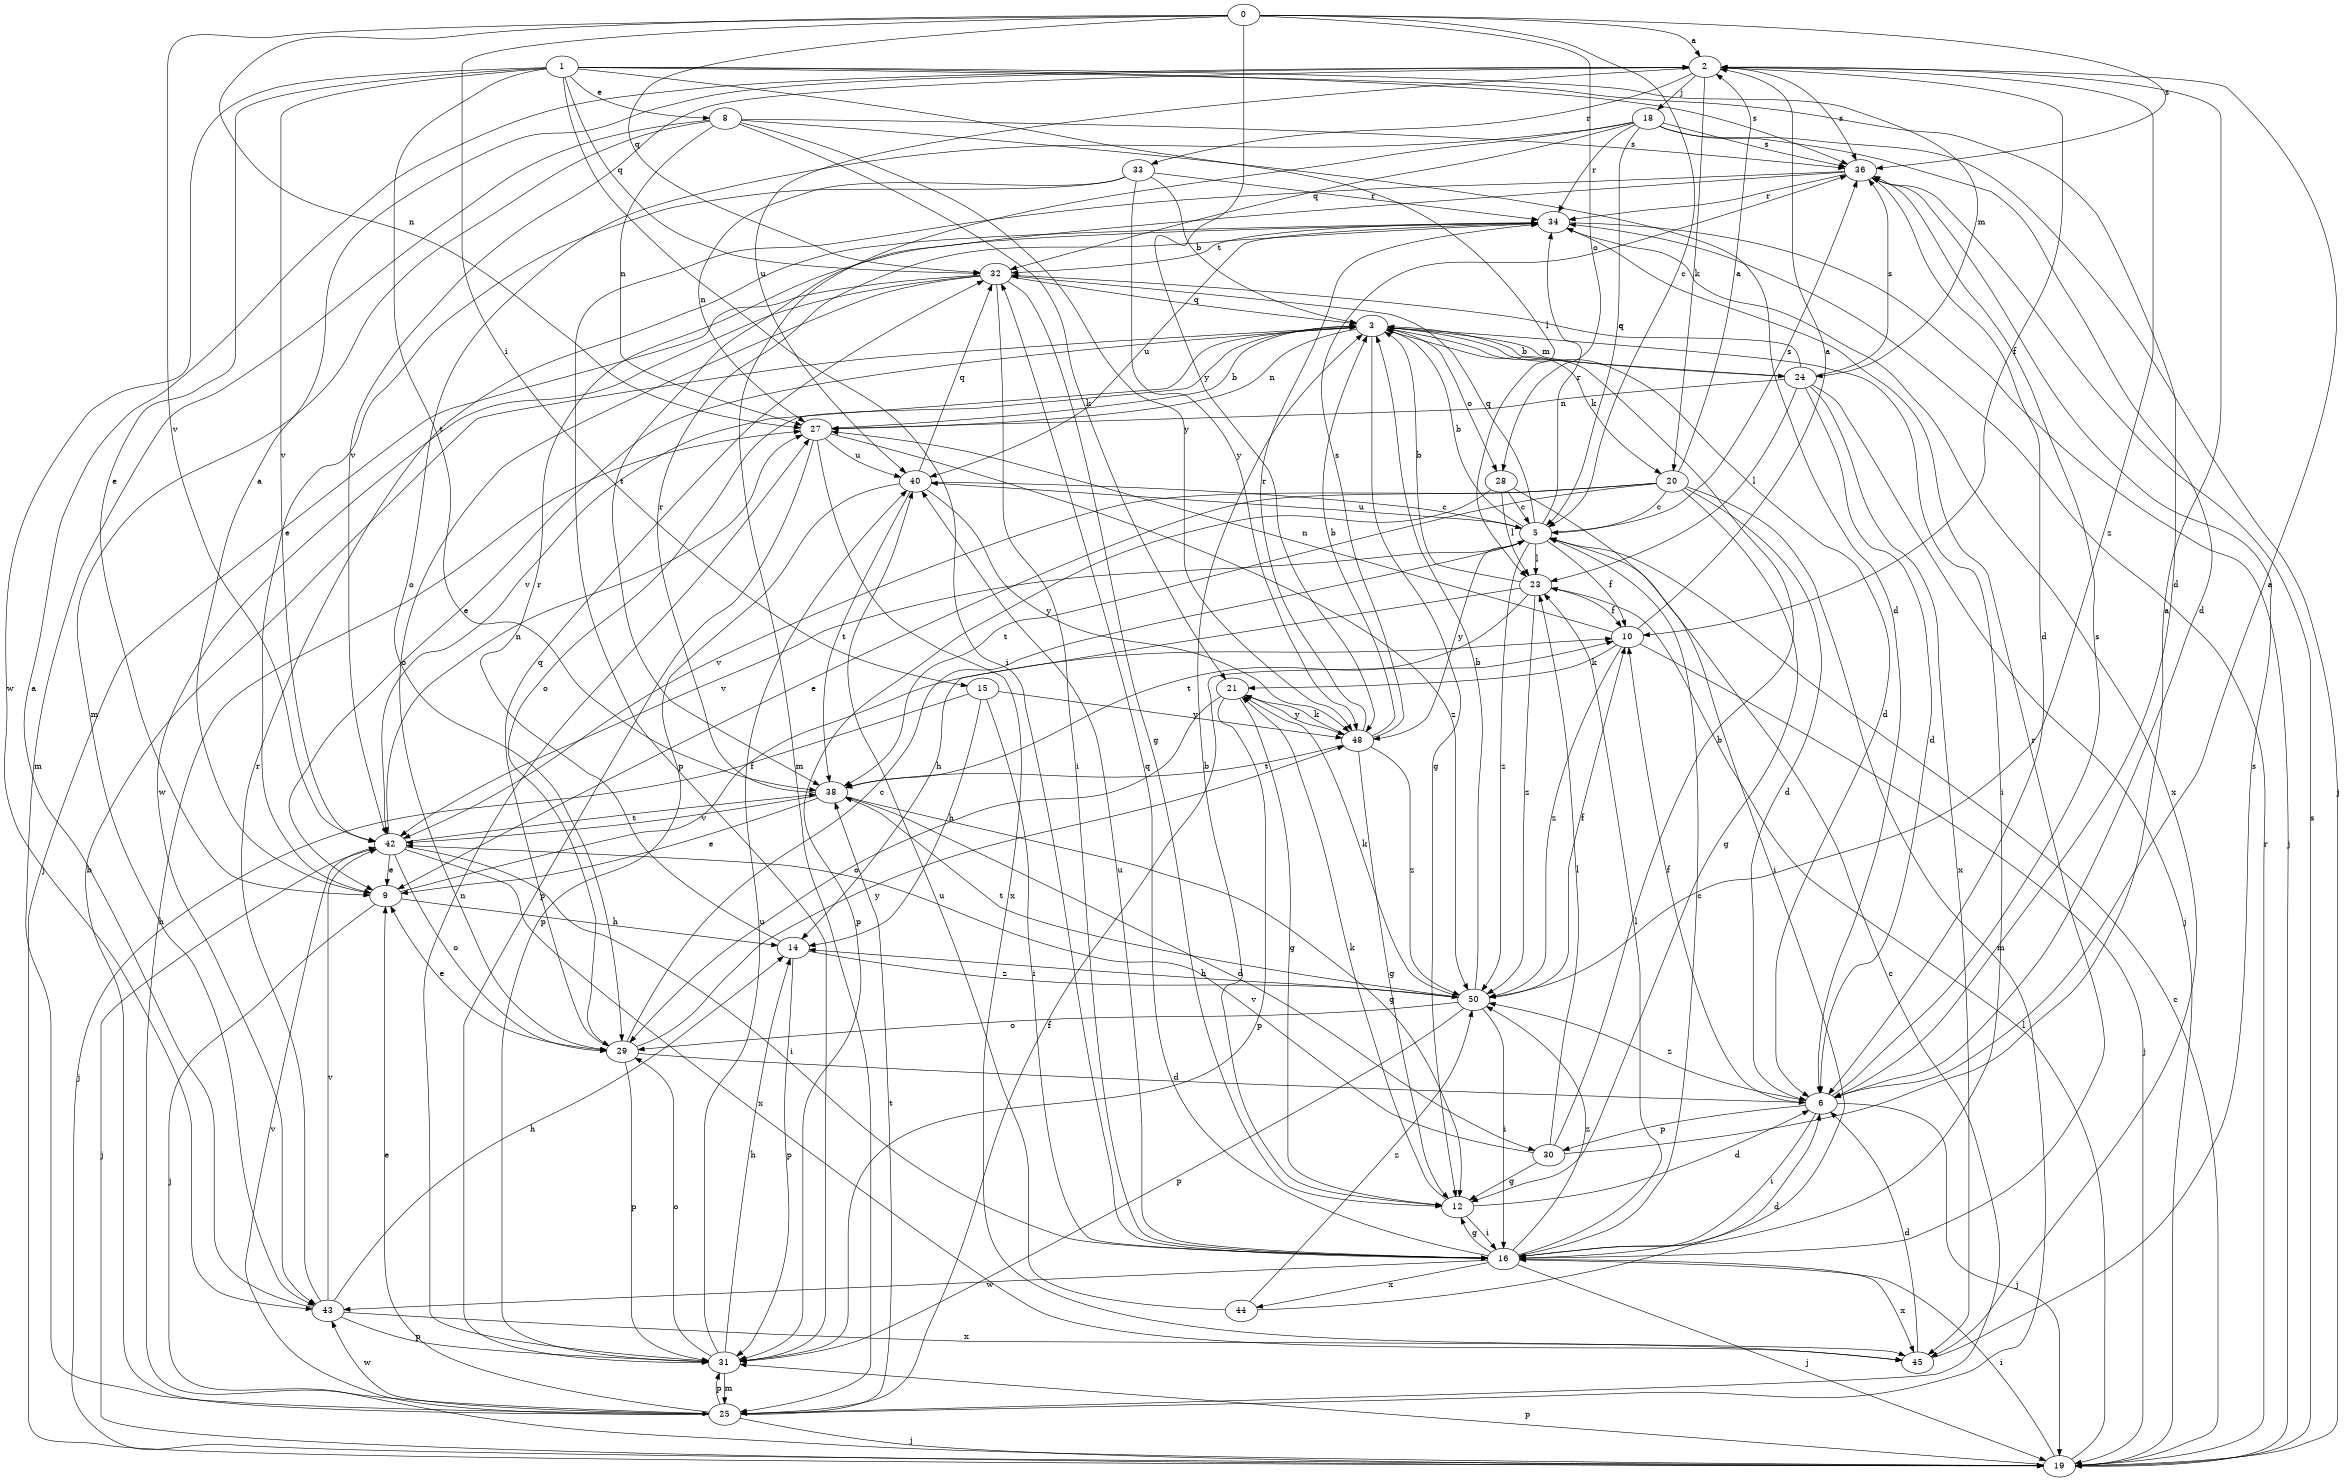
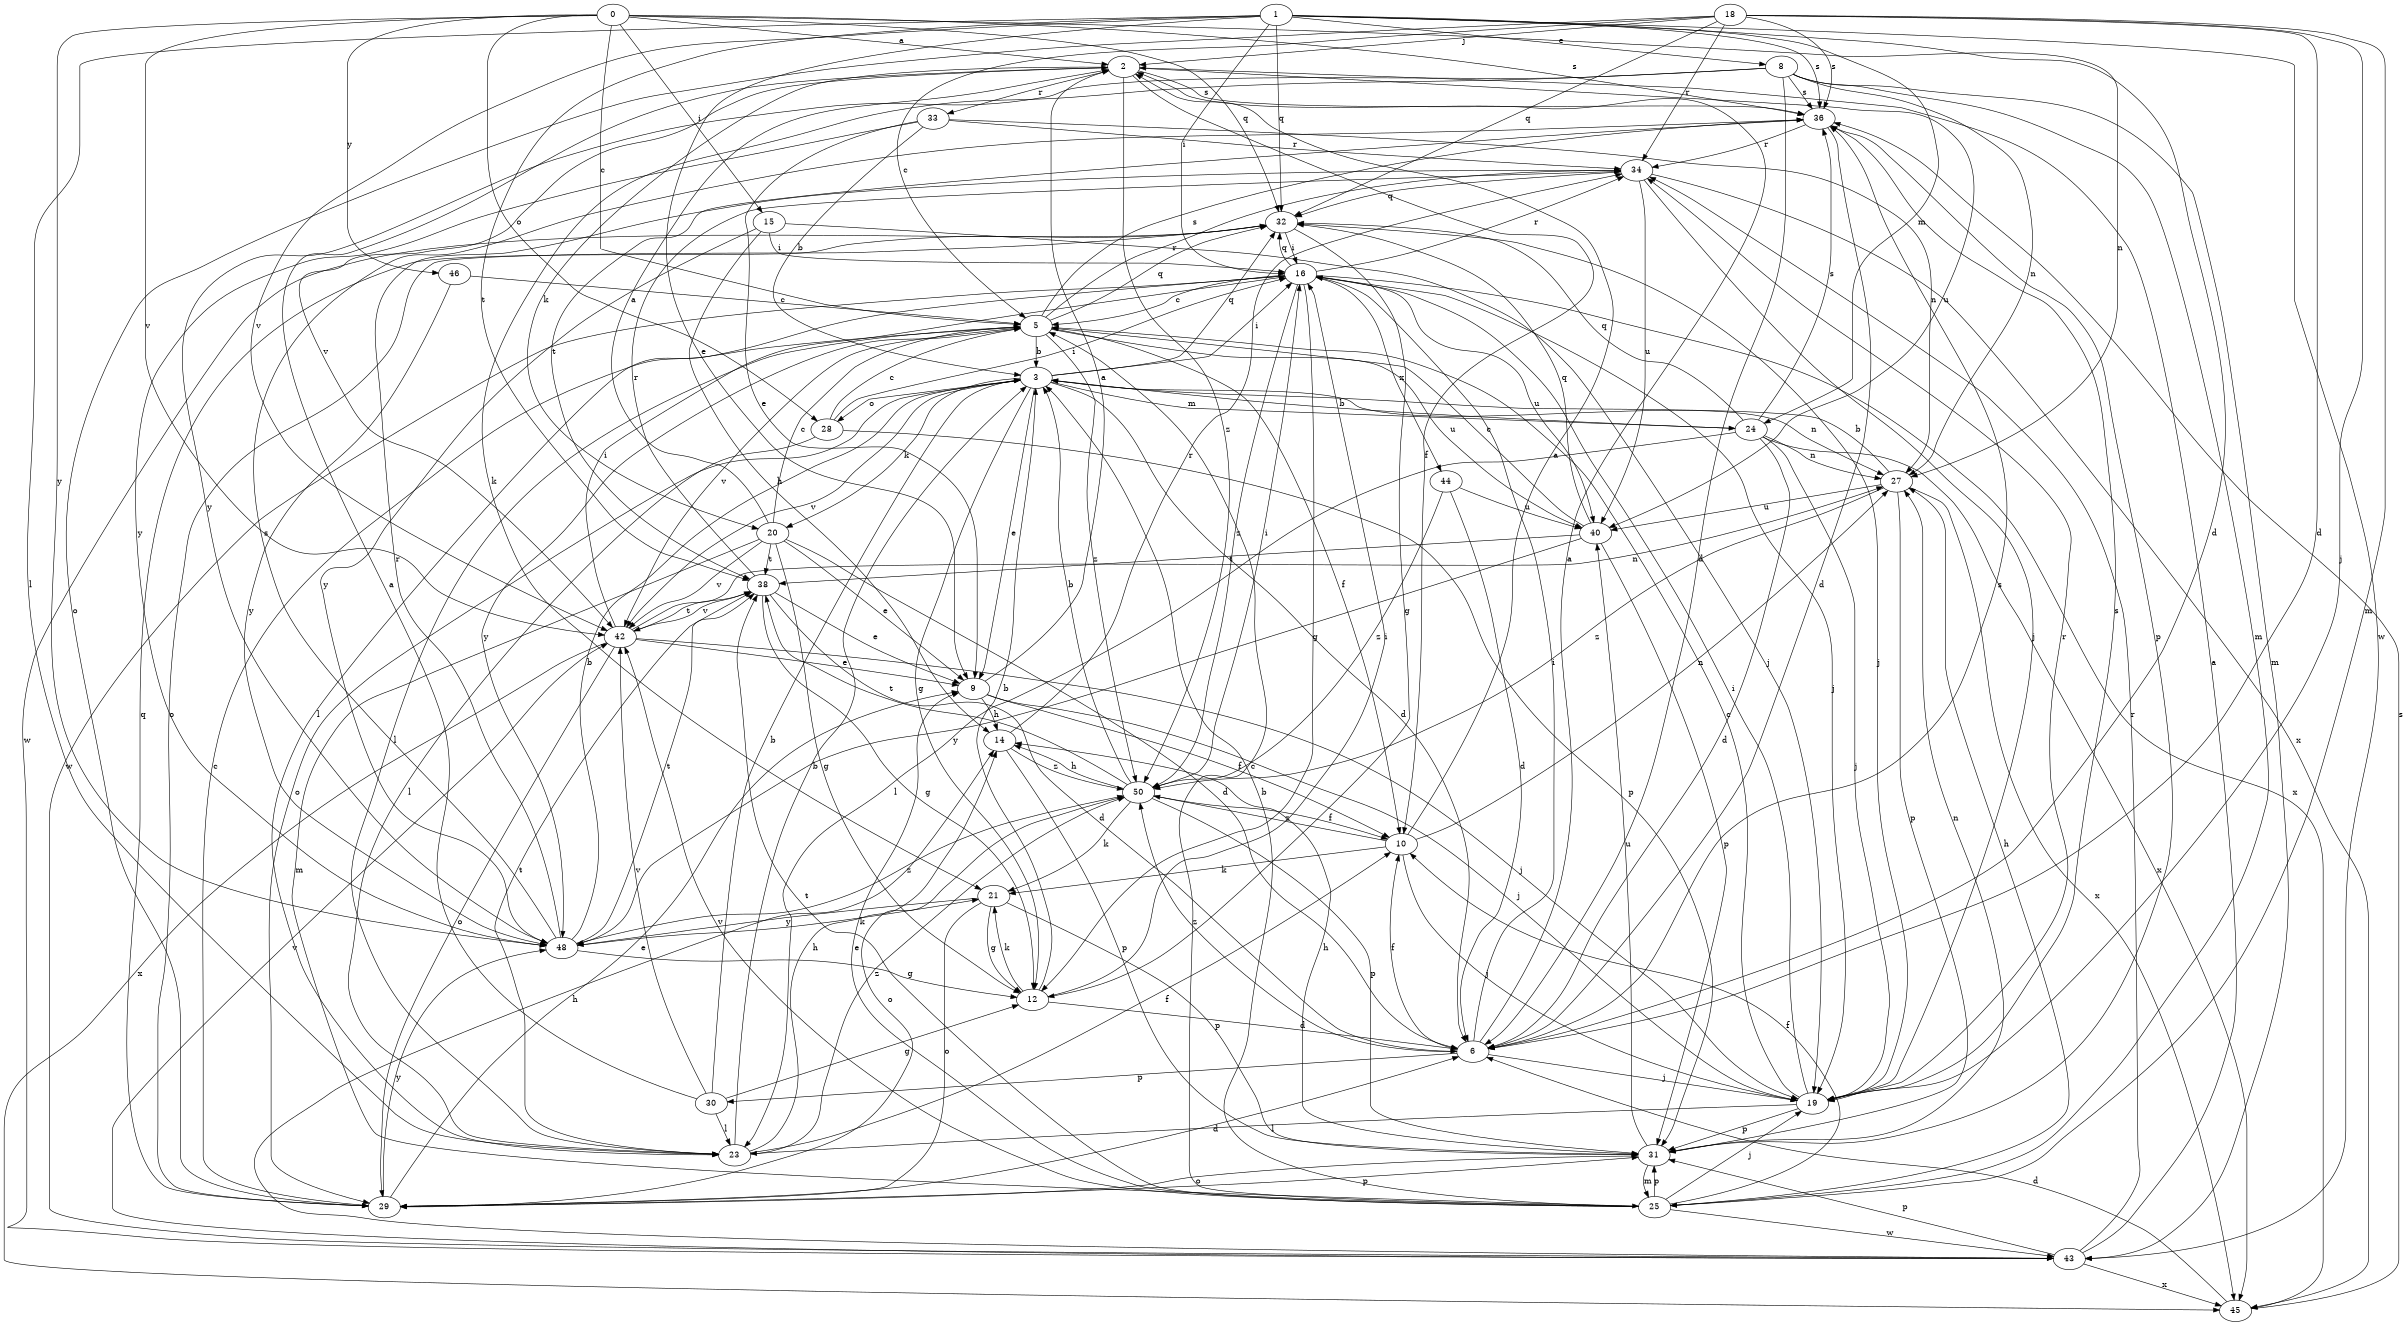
edge "2" -> "18": reversed
edge "34" -> "32": label "t" -> "q"
node "46": added
edge "32" -> "3": reversed
edge "38" -> "30": now "38" -> "6"
